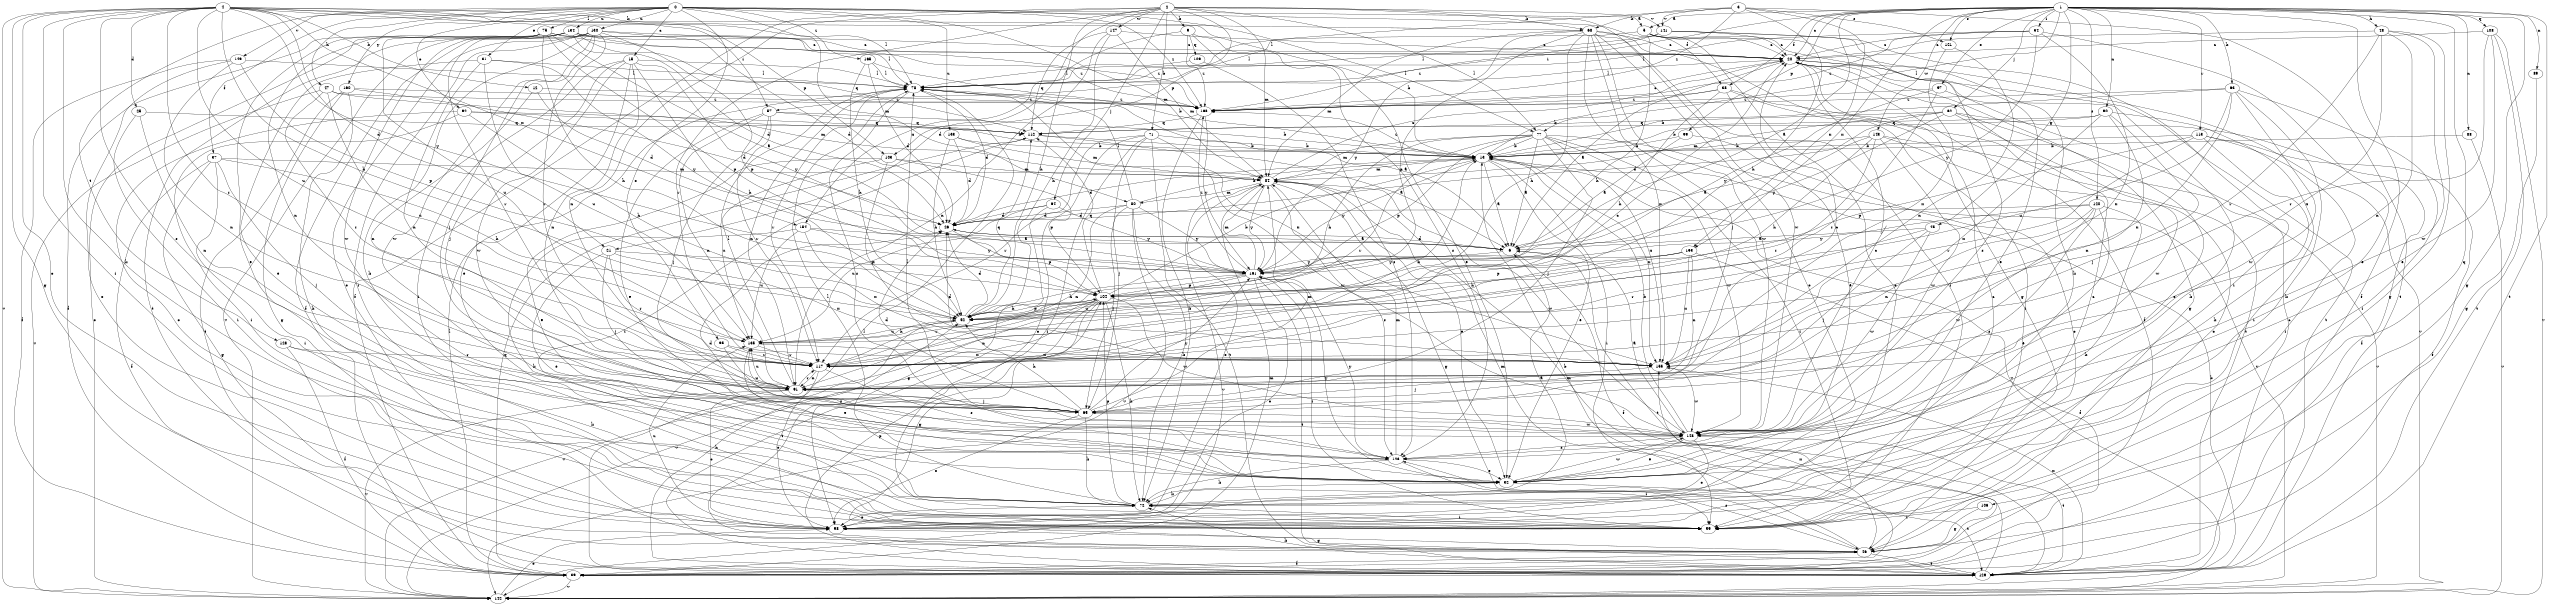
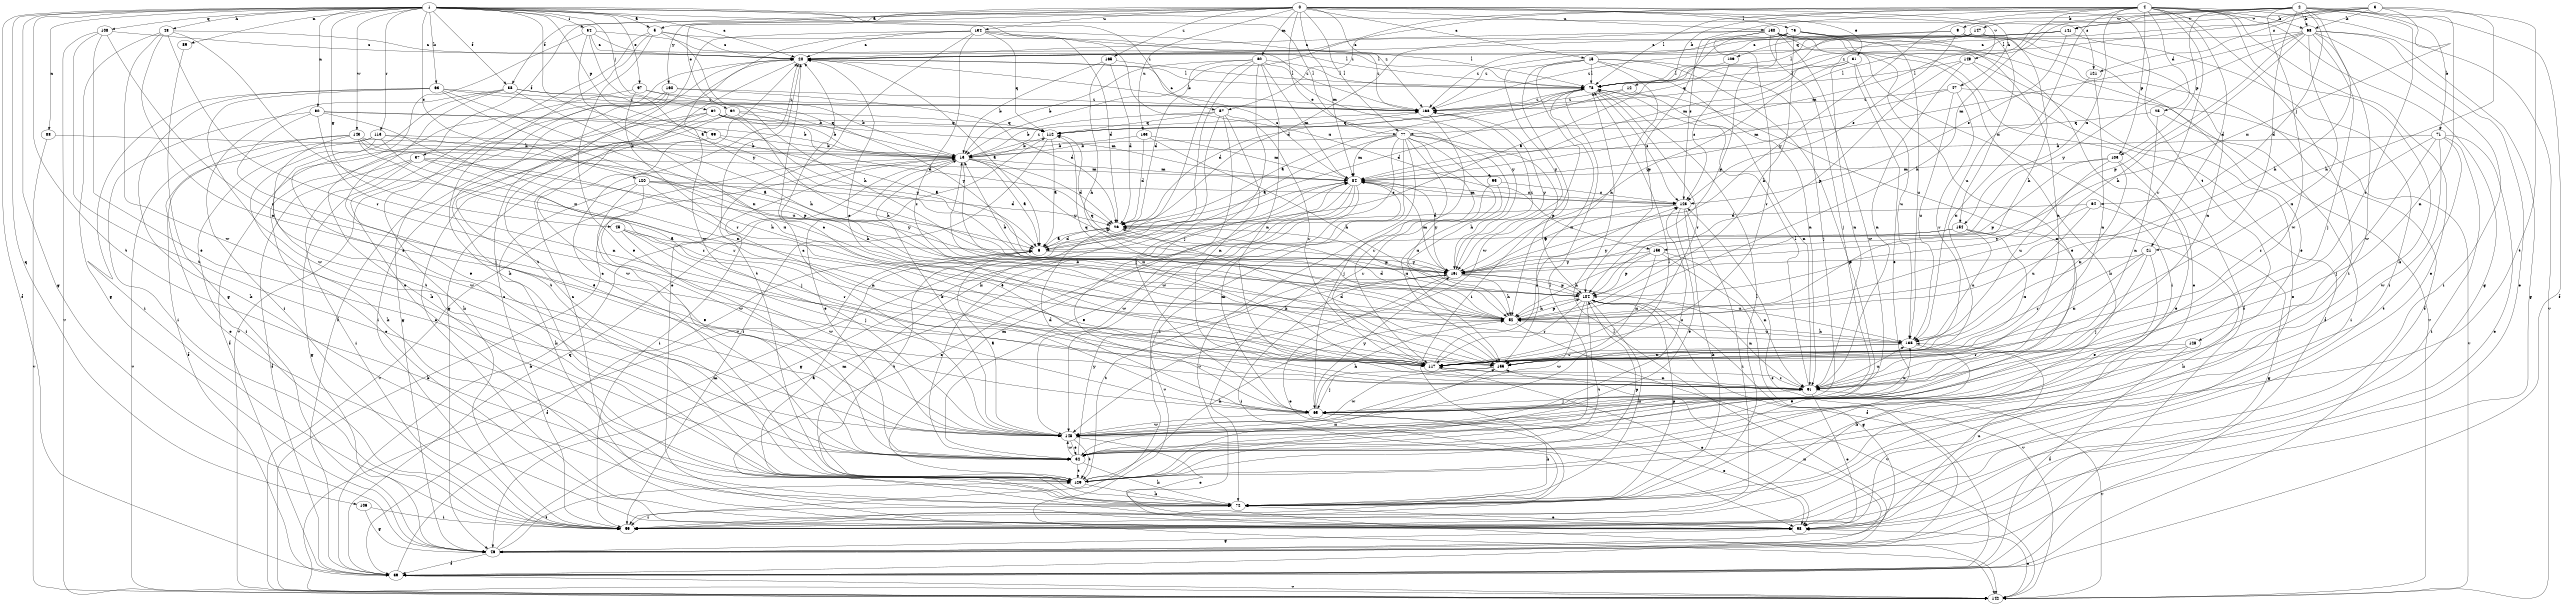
edge "84" -> "80": reversed
edge "134" -> "142": now "134" -> "98"
